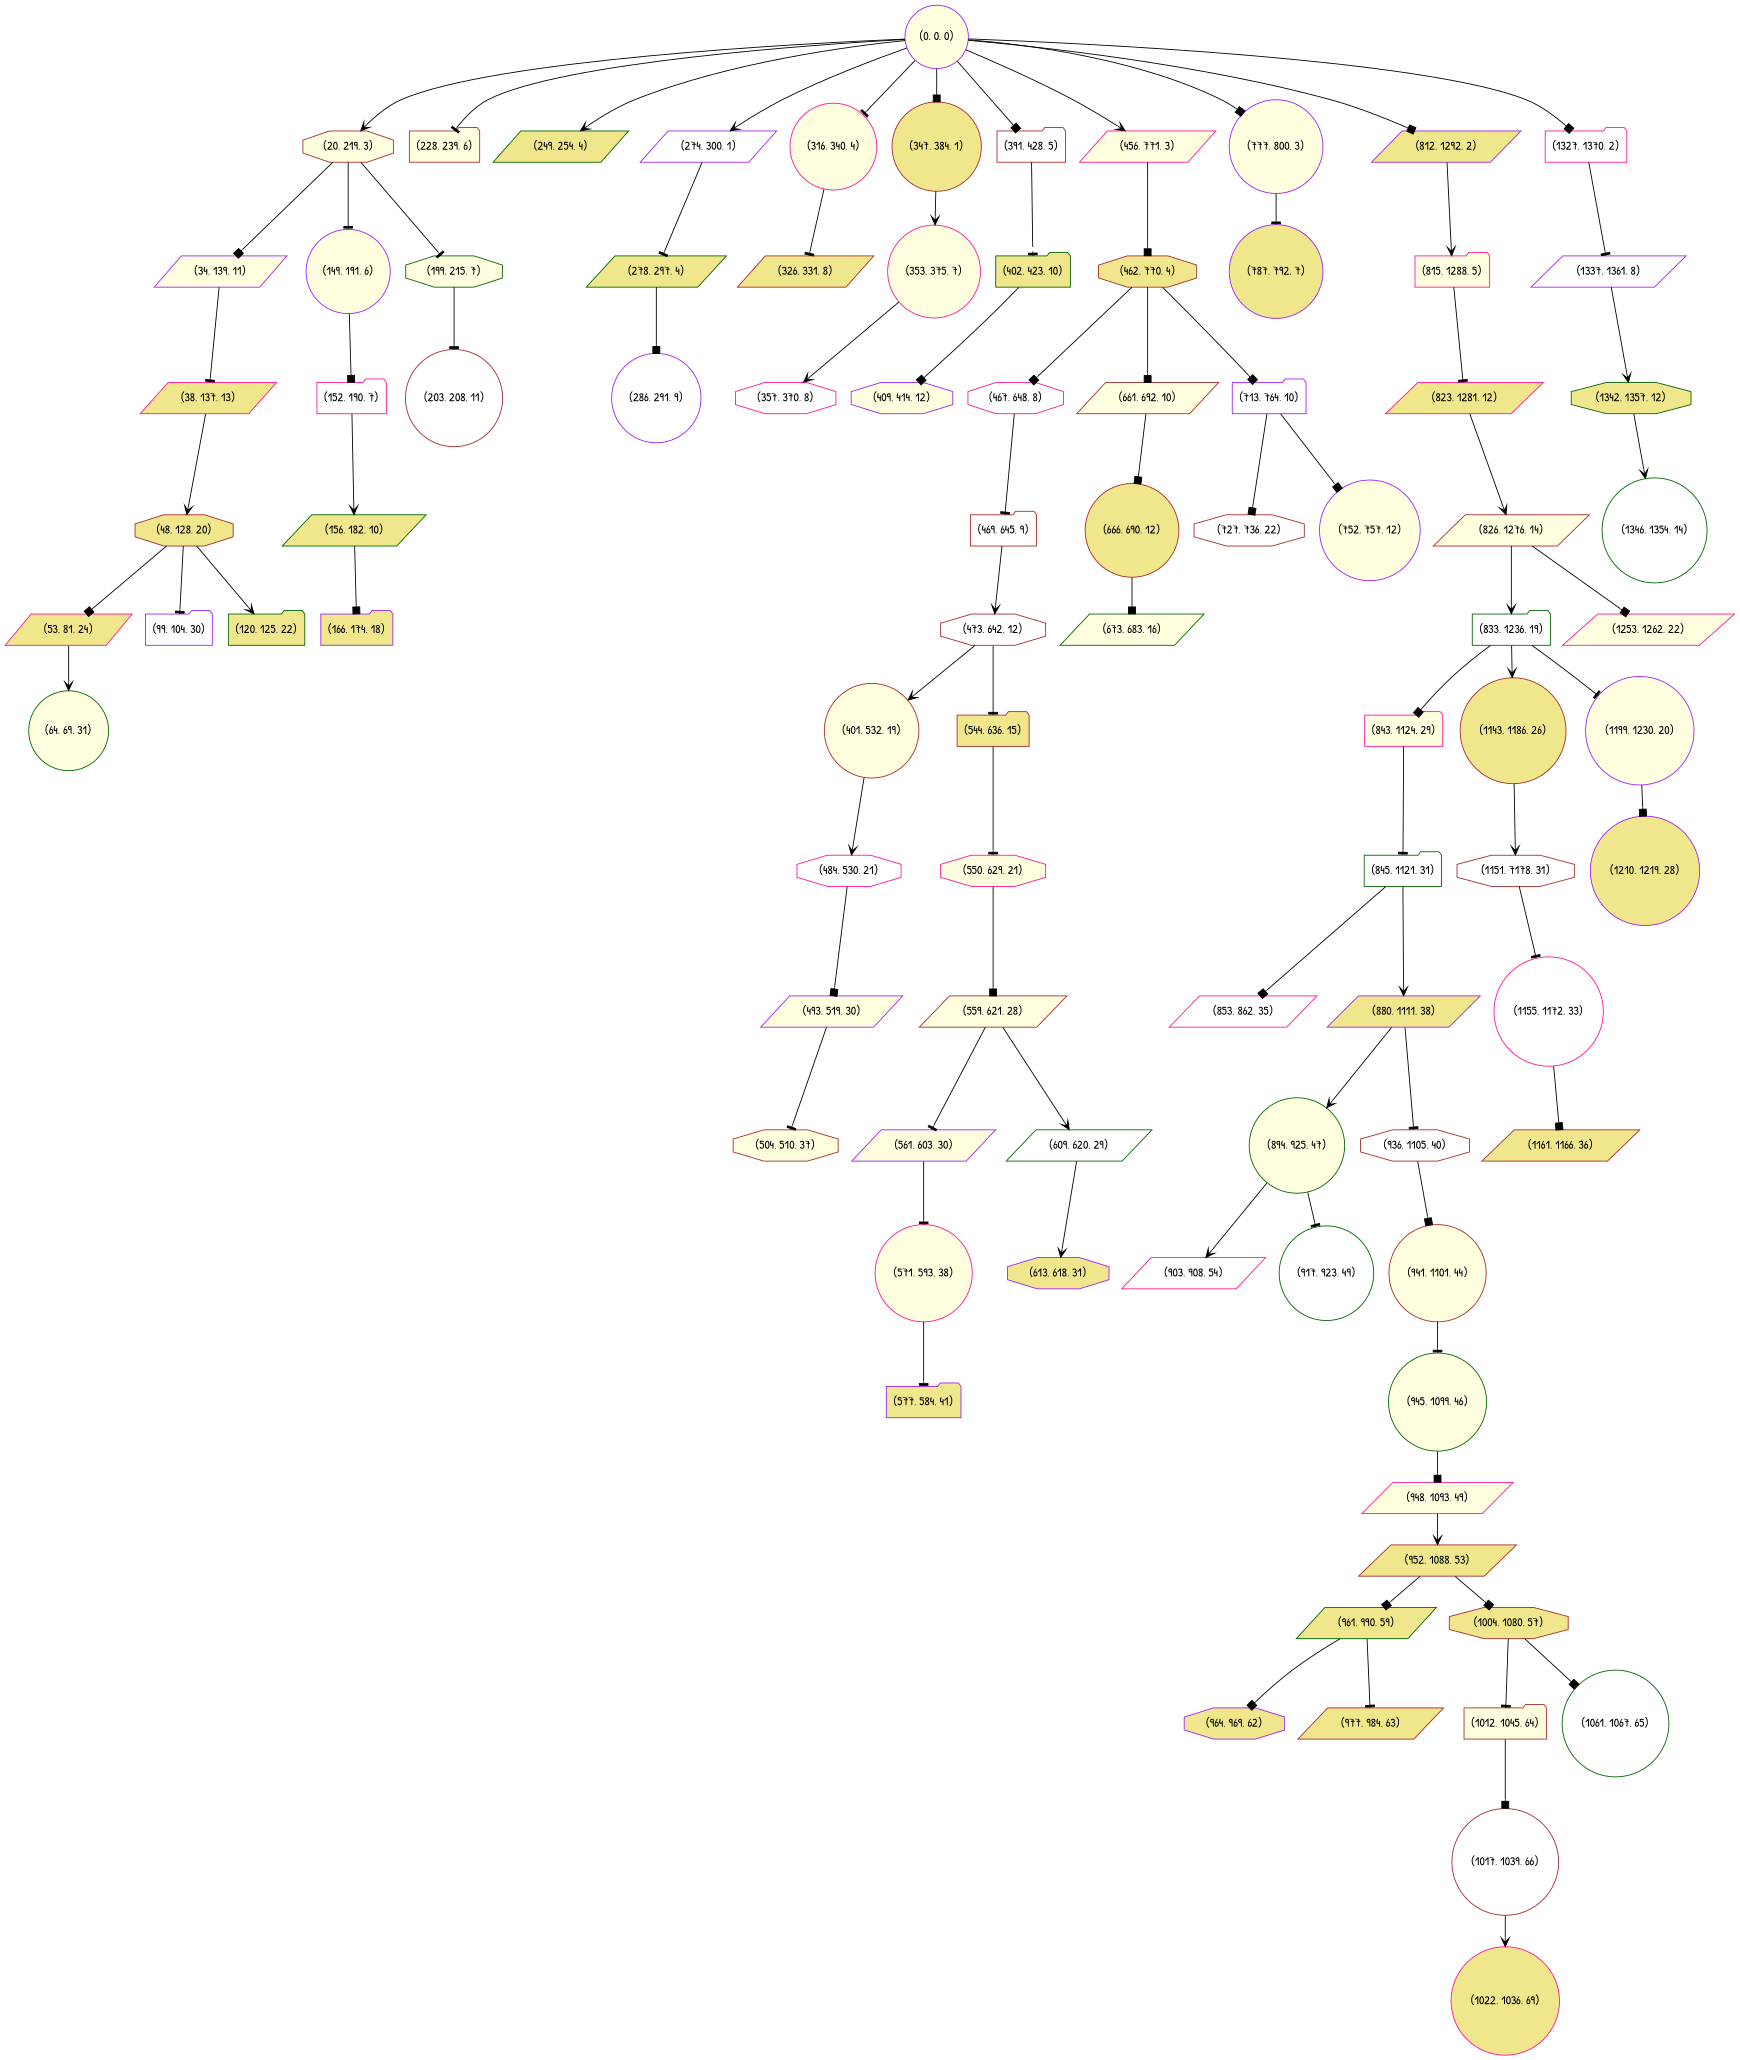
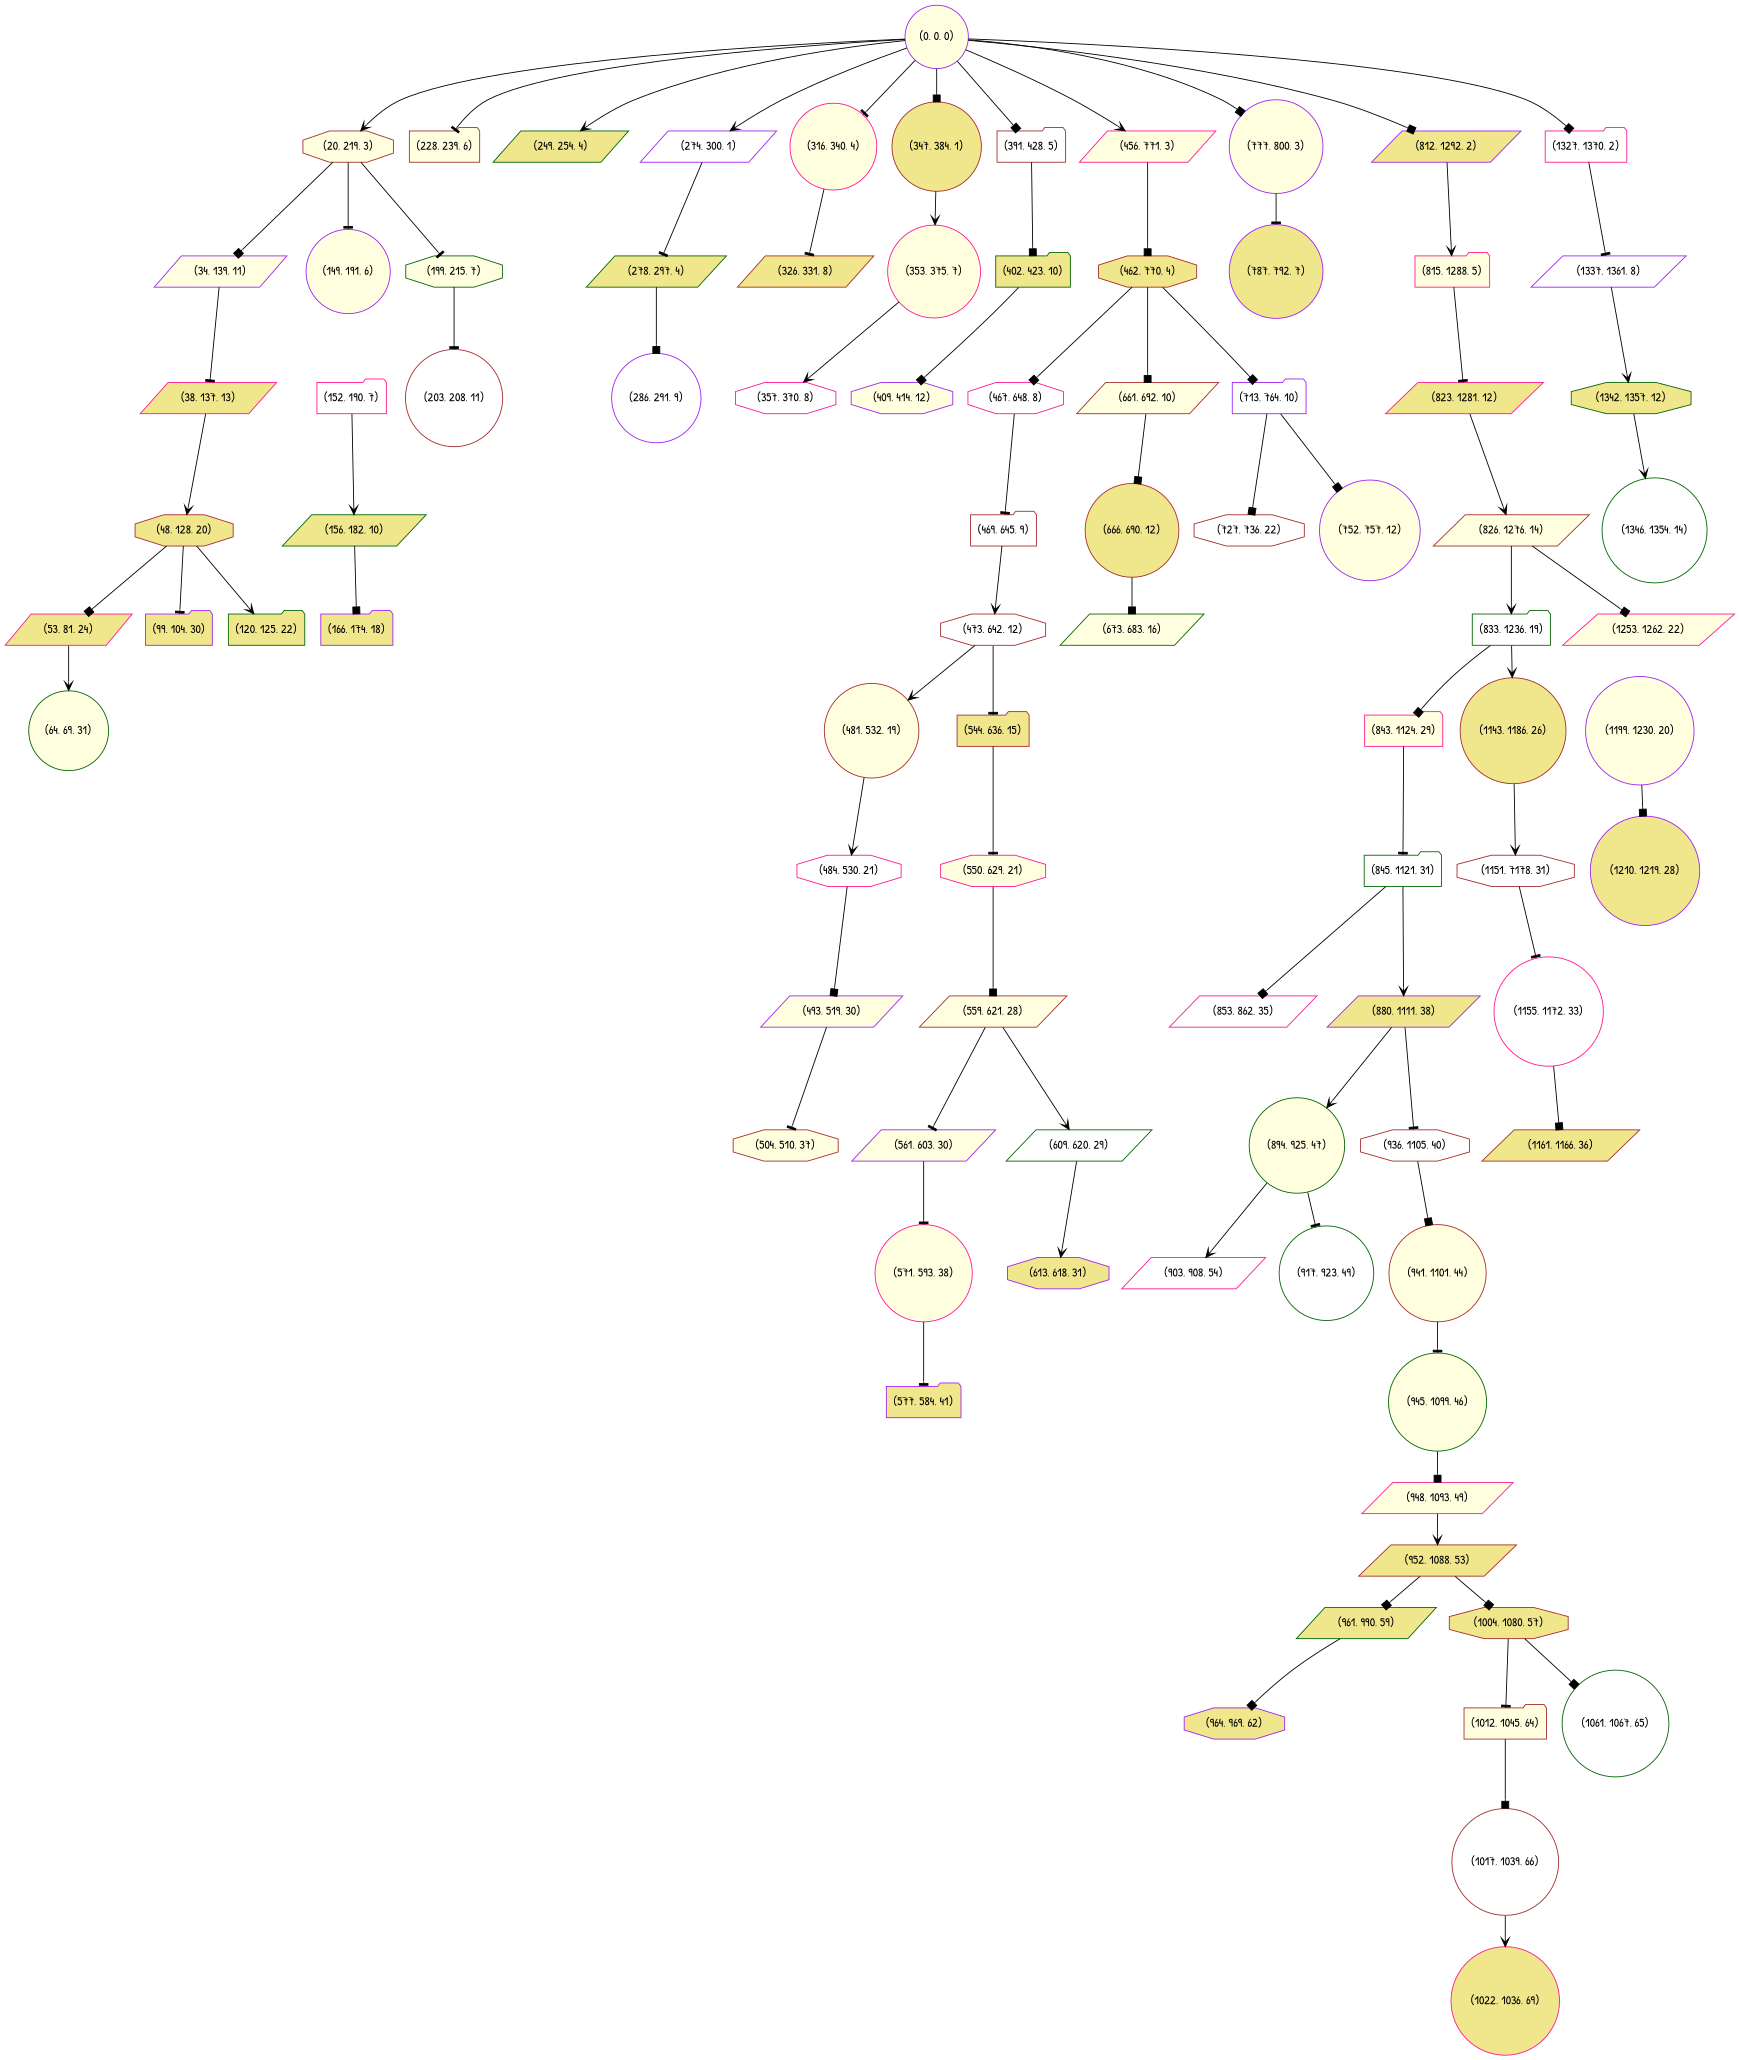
edge "(391, 428, 5)" -> "(402, 423, 10)": arrowhead tee -> box
edge "(149, 191, 6)" -> "(152, 190, 7)": removed
node "(99, 104, 30)": fillcolor white -> khaki
edge "(833, 1236, 19)" -> "(1199, 1230, 20)": removed
node "(401, 532, 19)": label "(401, 532, 19)" -> "(481, 532, 19)"
node "(977, 984, 63)": removed
